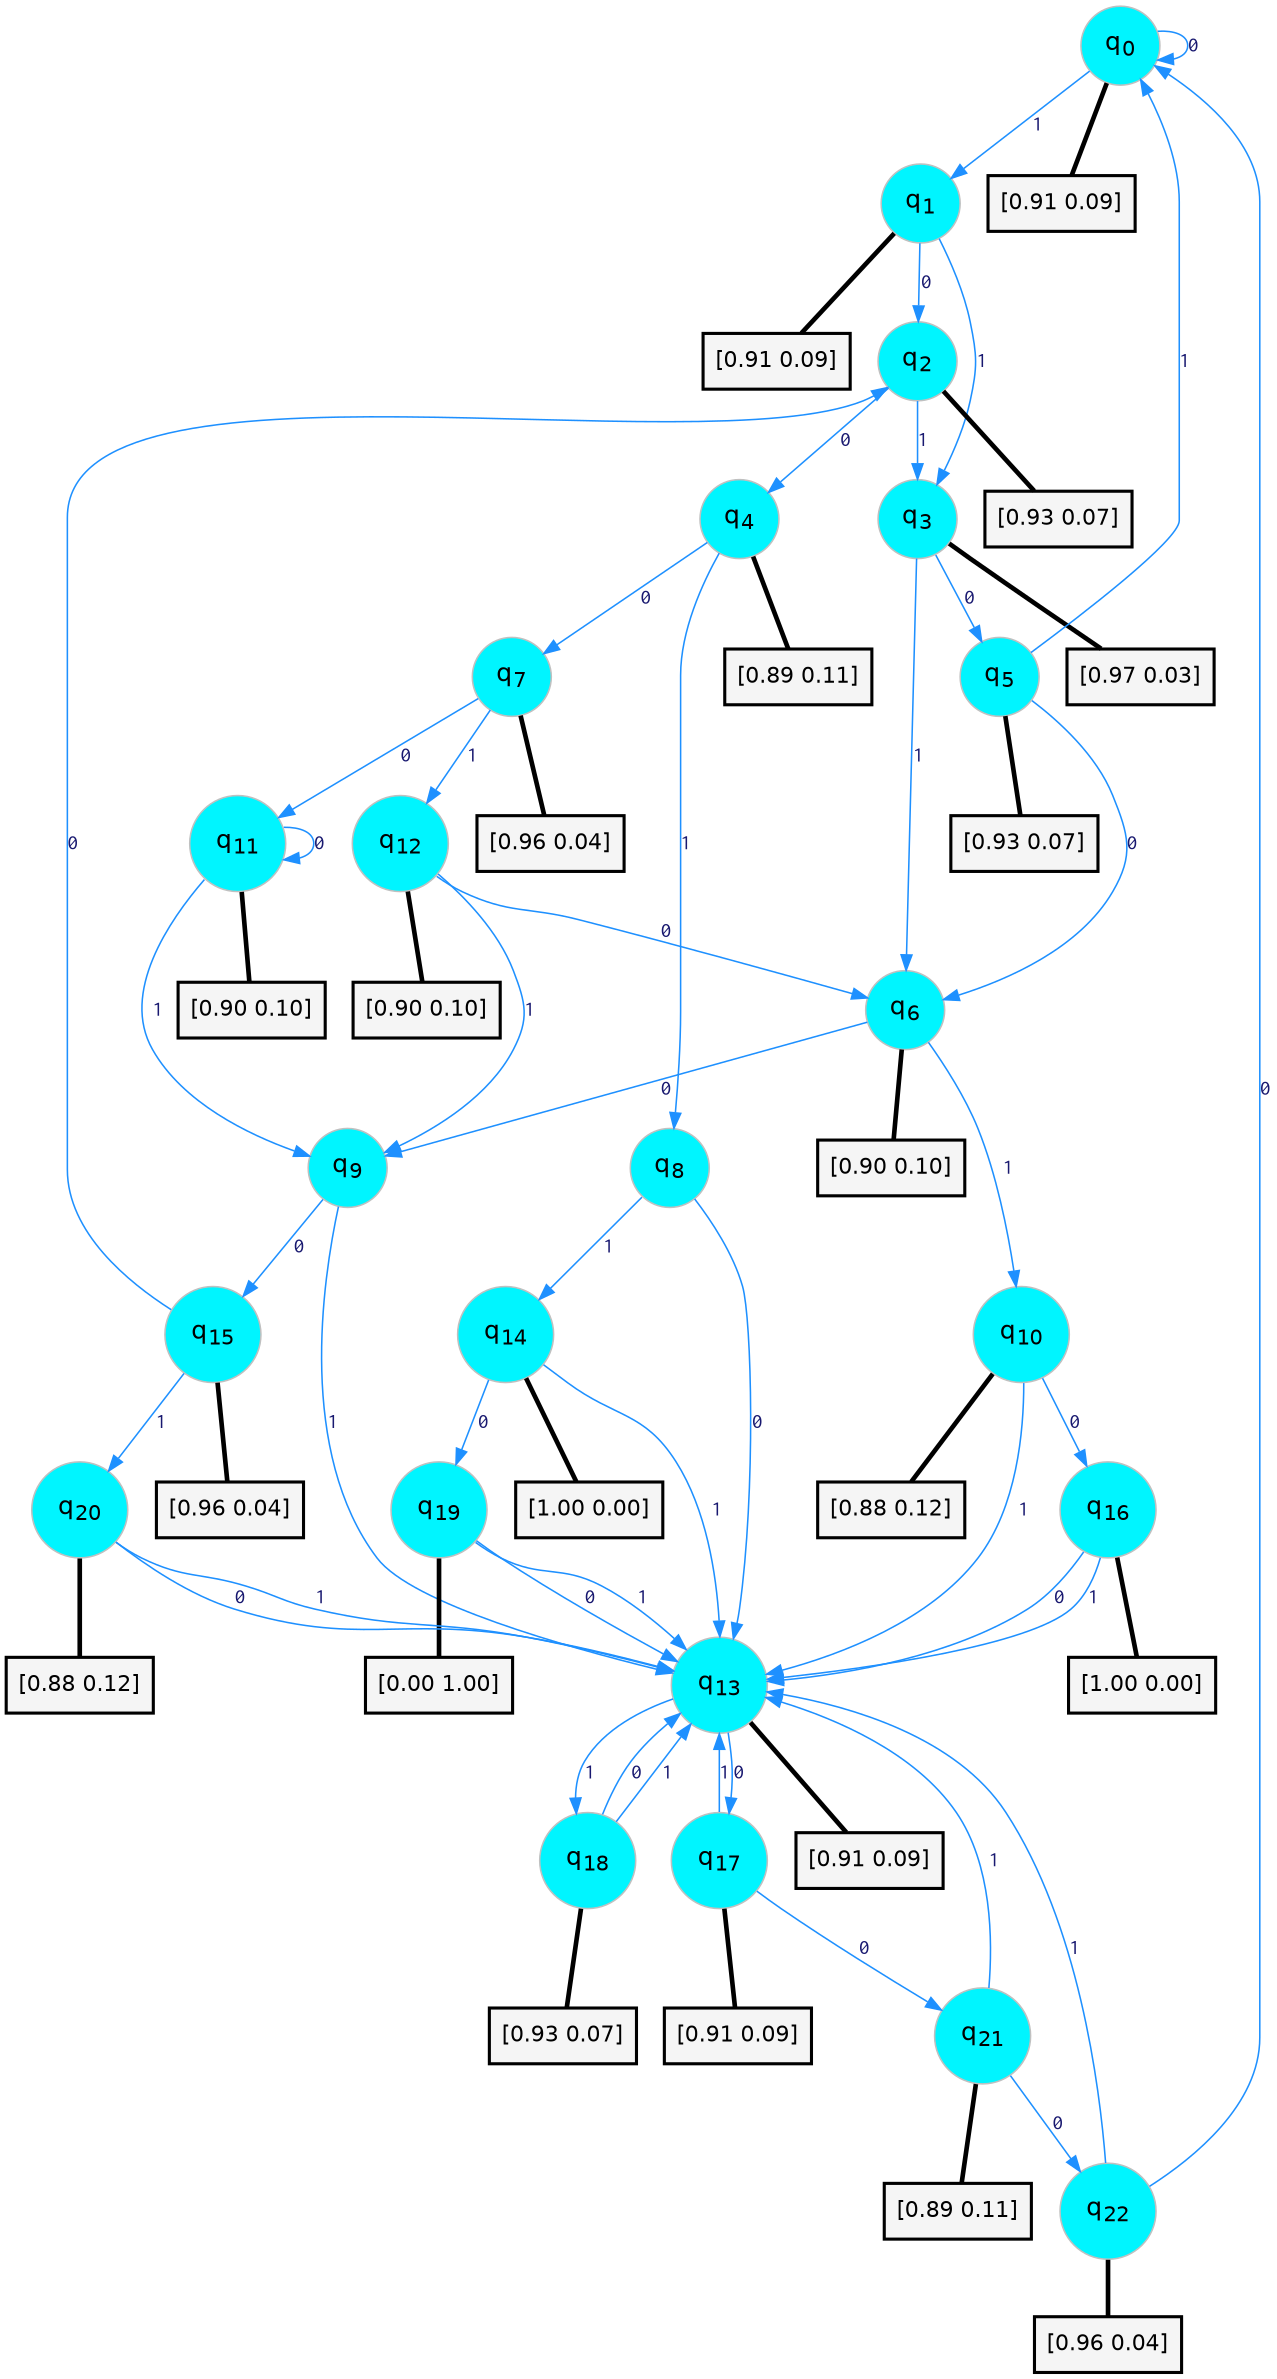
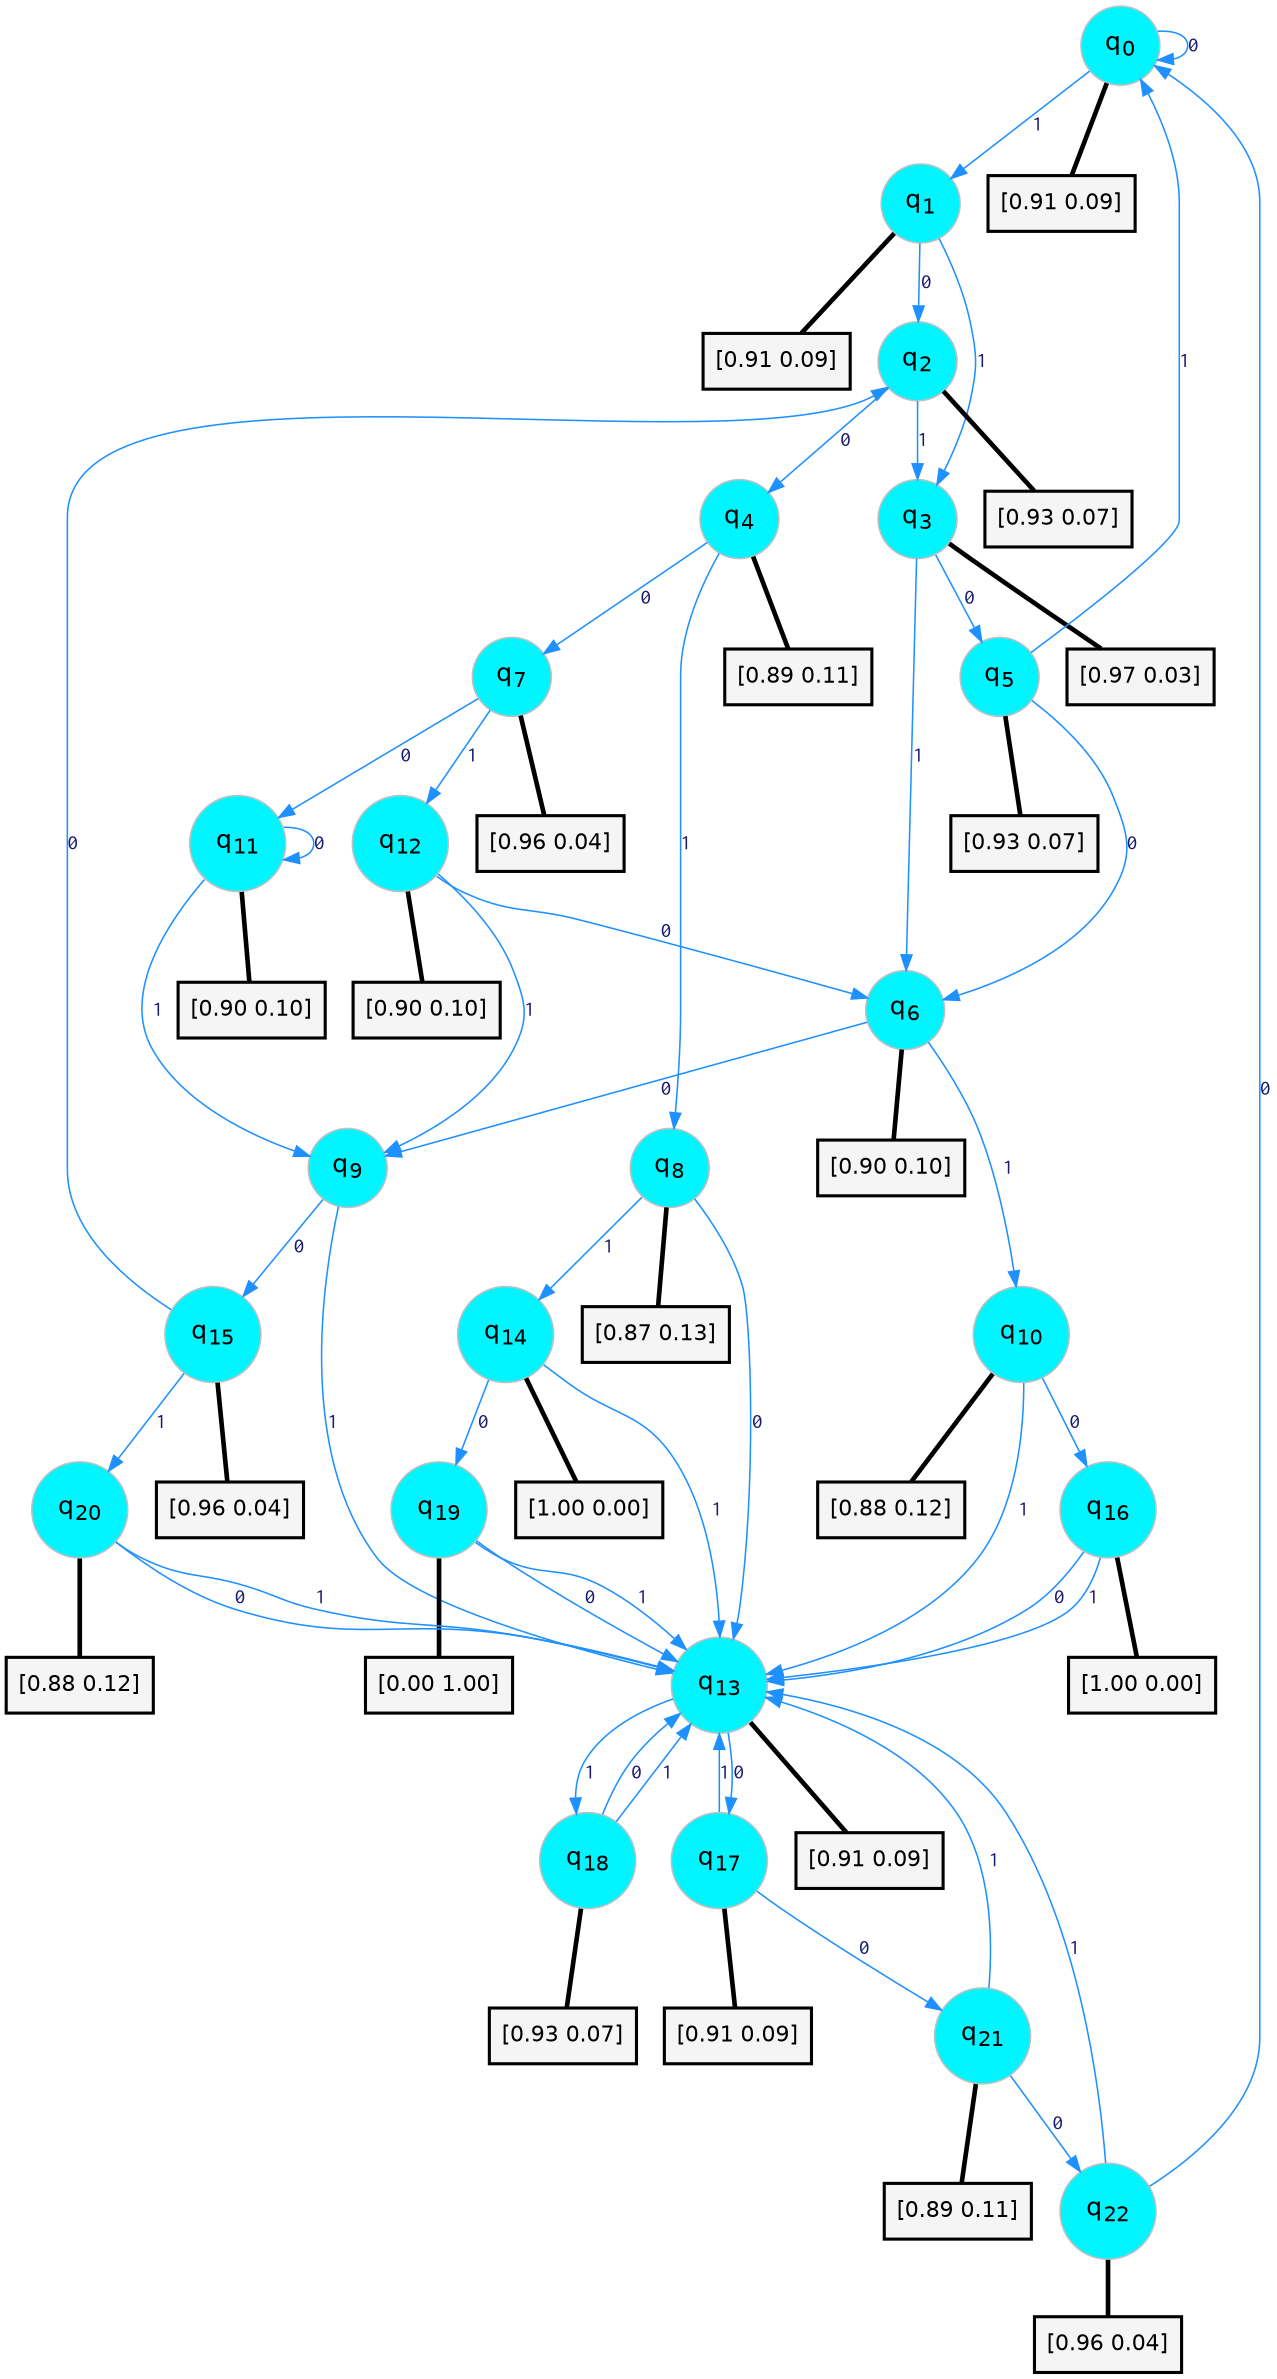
node "[0.87 0.13]": added
